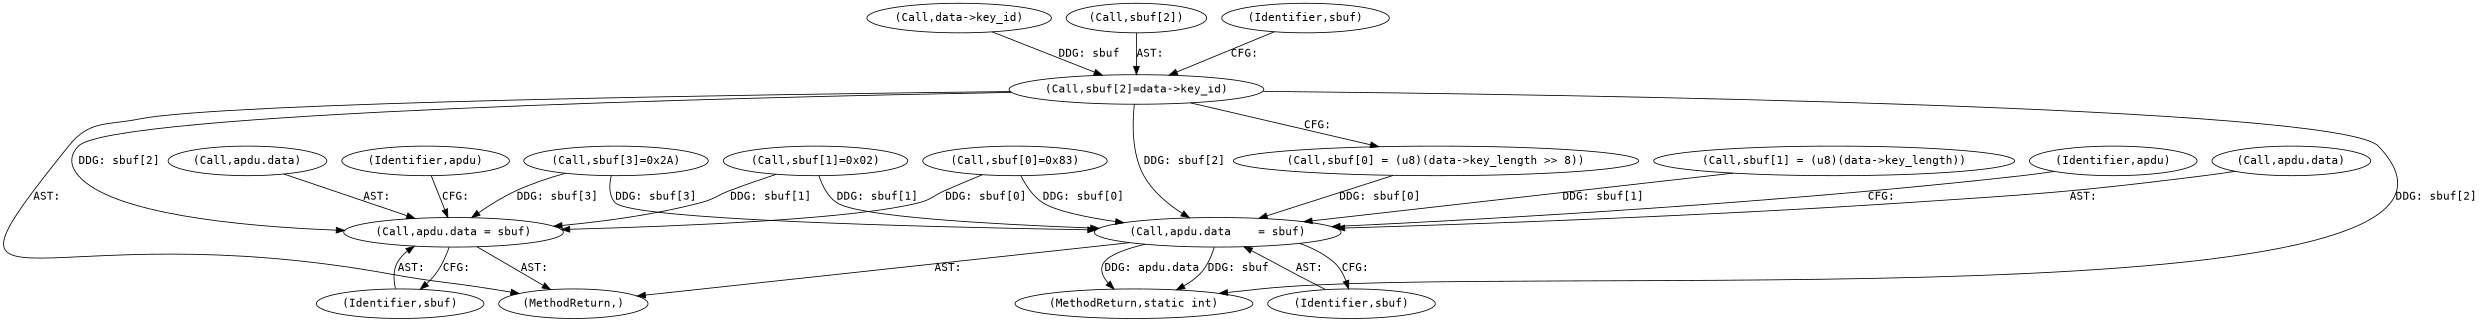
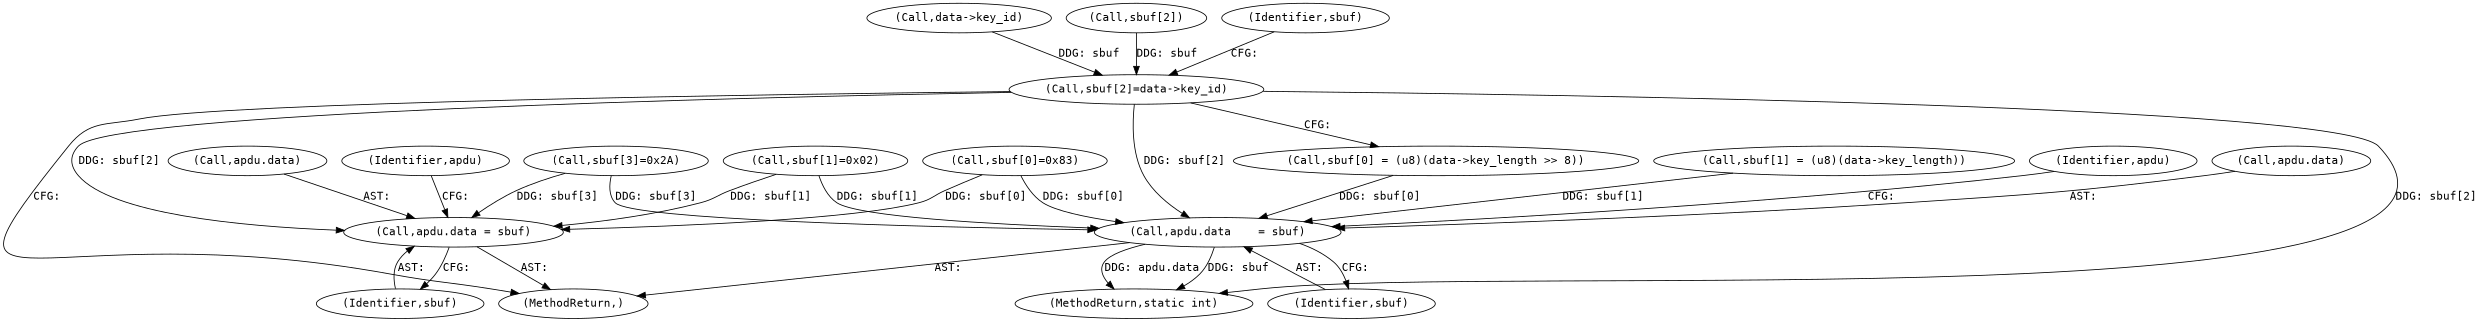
edge "(Call,sbuf[2])" -> "(Call,sbuf[2]=data->key_id)": label "AST: " -> "DDG: sbuf"
edge "(Call,sbuf[2]=data->key_id)" -> "(MethodReturn,)": label "AST: " -> "CFG: "
